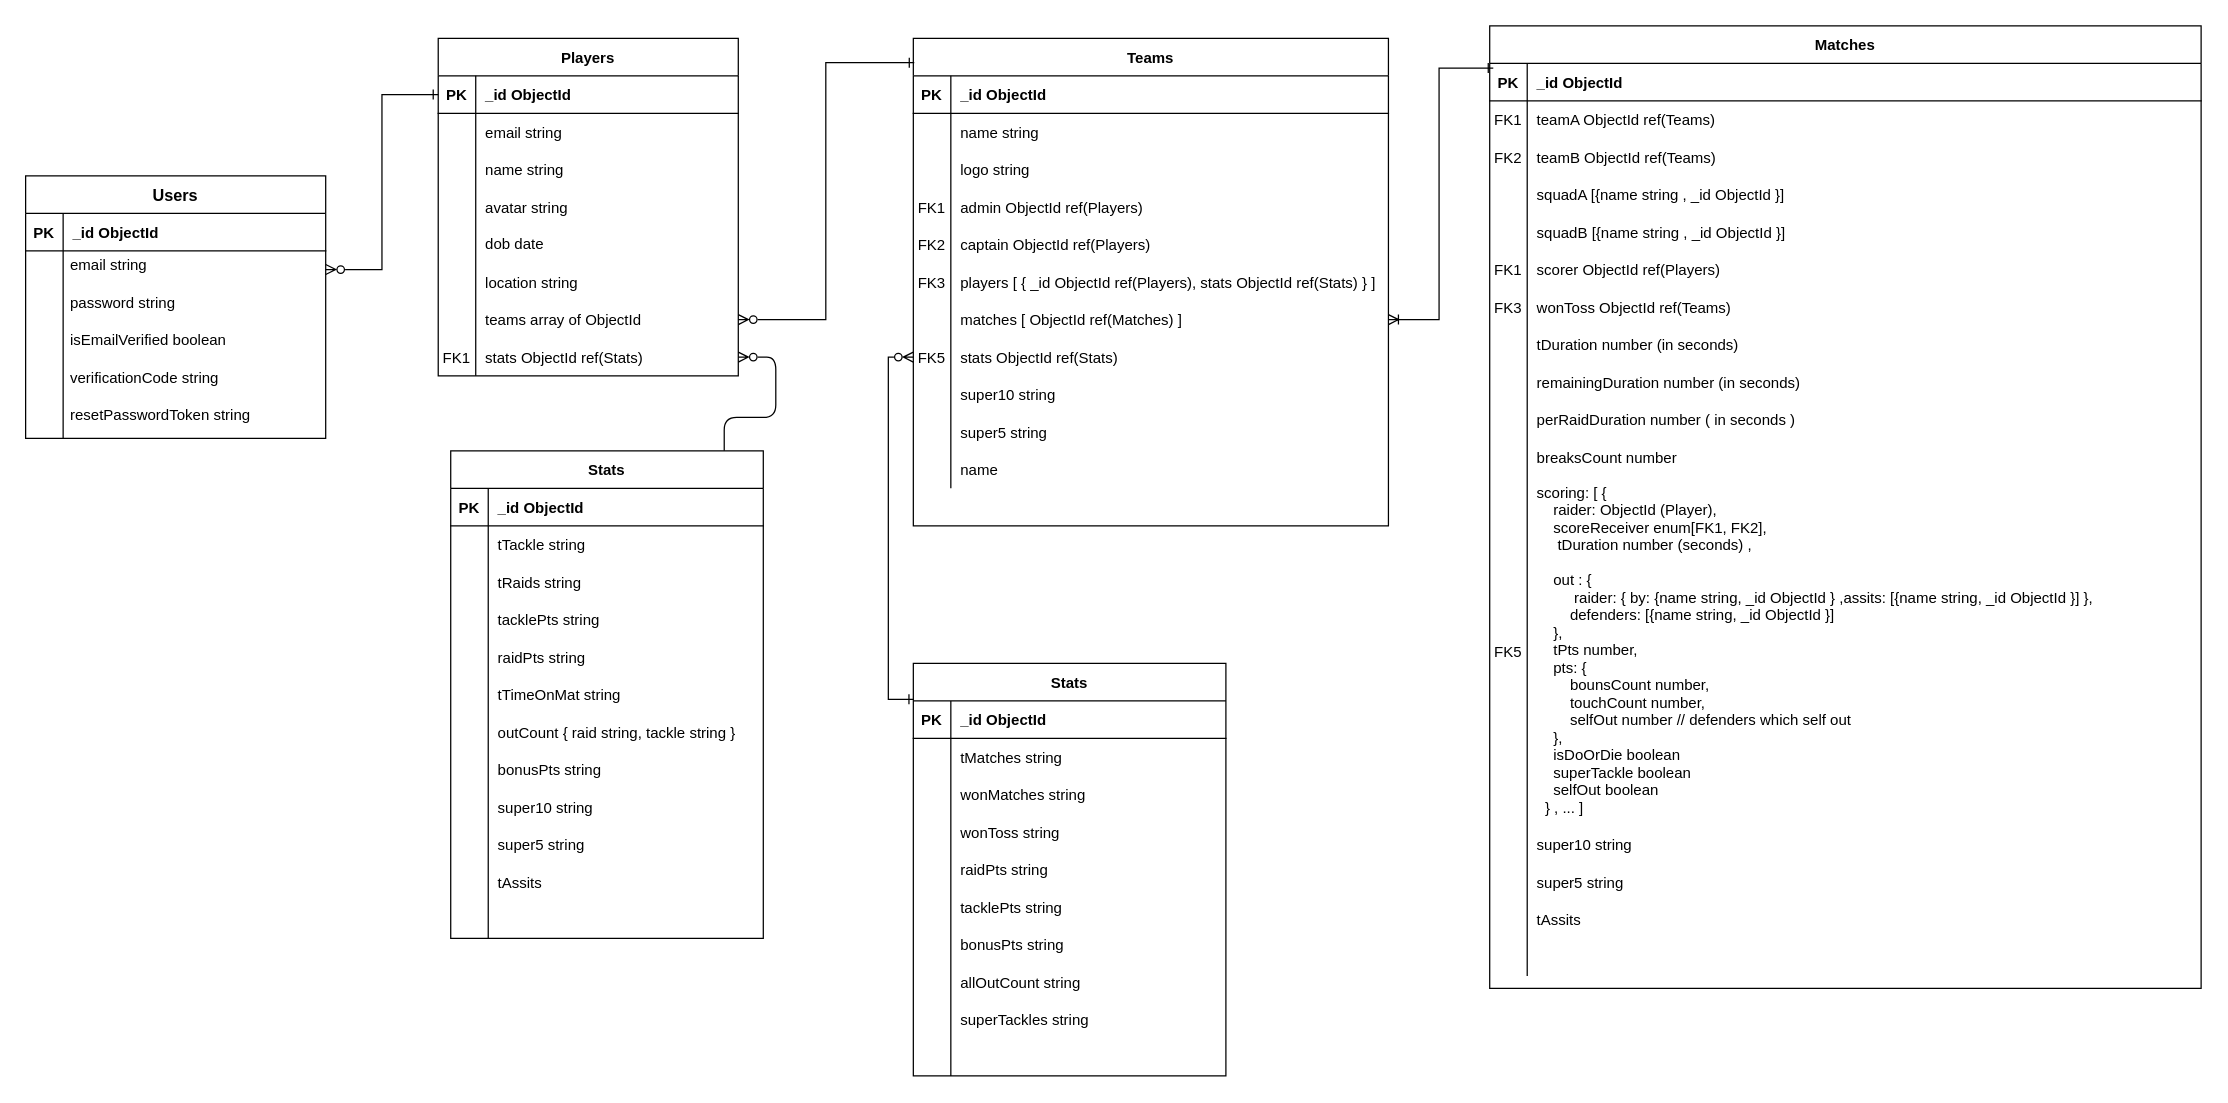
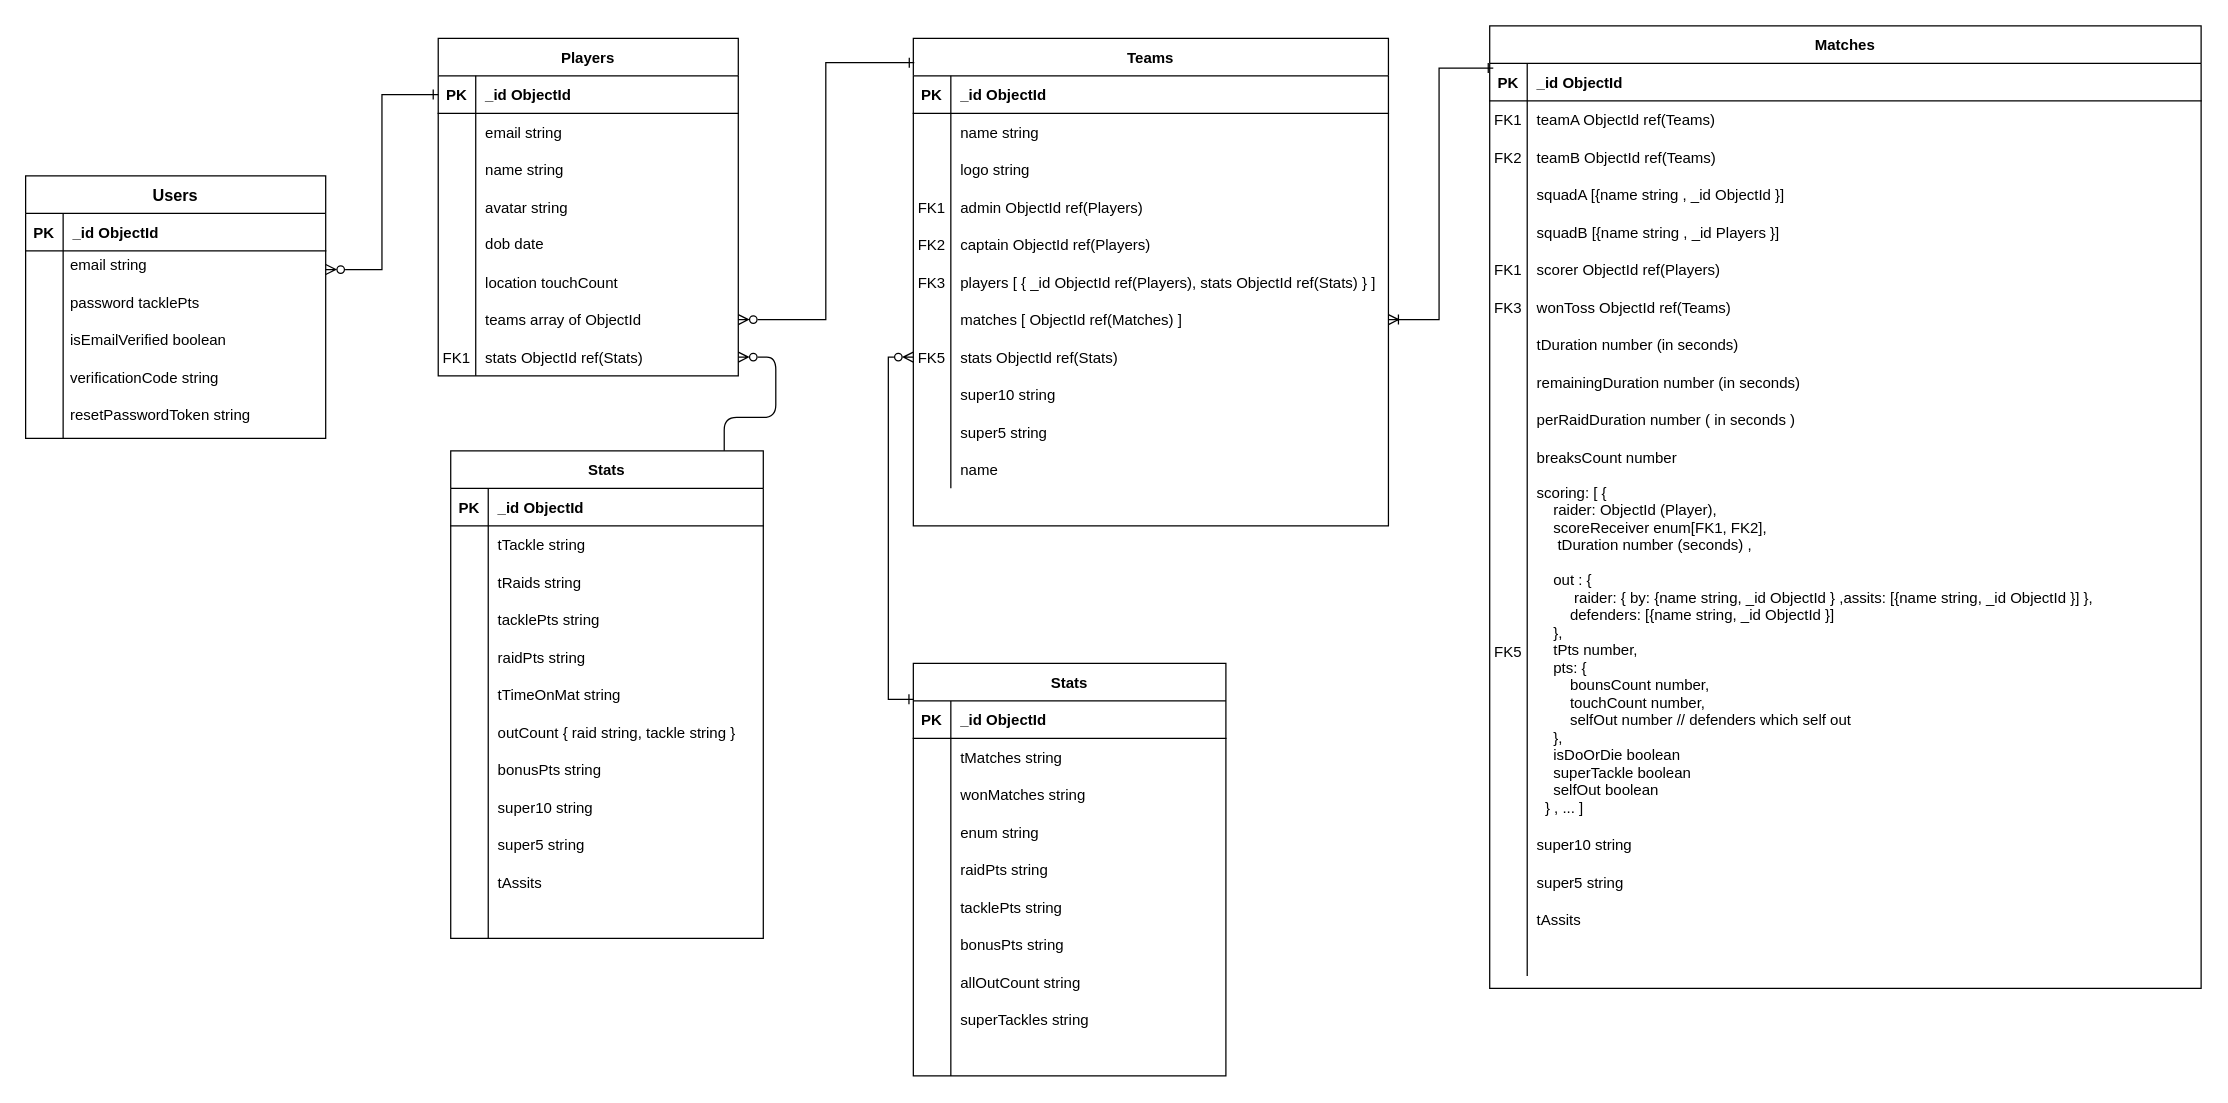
node "squadB [{name string , _id ObjectId }]": label "squadB [{name string , _id ObjectId }]" -> "squadB [{name string , _id Players }]"
node "location string": label "location string" -> "location touchCount"
node "password string": label "password string" -> "password tacklePts"
node "wonToss string": label "wonToss string" -> "enum string"
